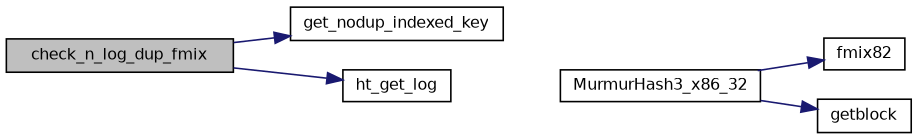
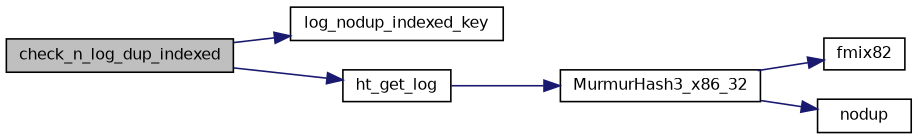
node "get_nodup_indexed_key": label "get_nodup_indexed_key" -> "log_nodup_indexed_key"
node "check_n_log_dup_fmix": label "check_n_log_dup_fmix" -> "check_n_log_dup_indexed"
edge "ht_get_log" -> "MurmurHash3_x86_32": added
node "getblock": label "getblock" -> "nodup"
